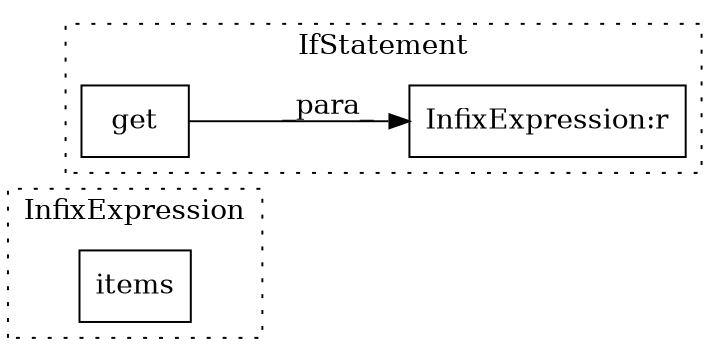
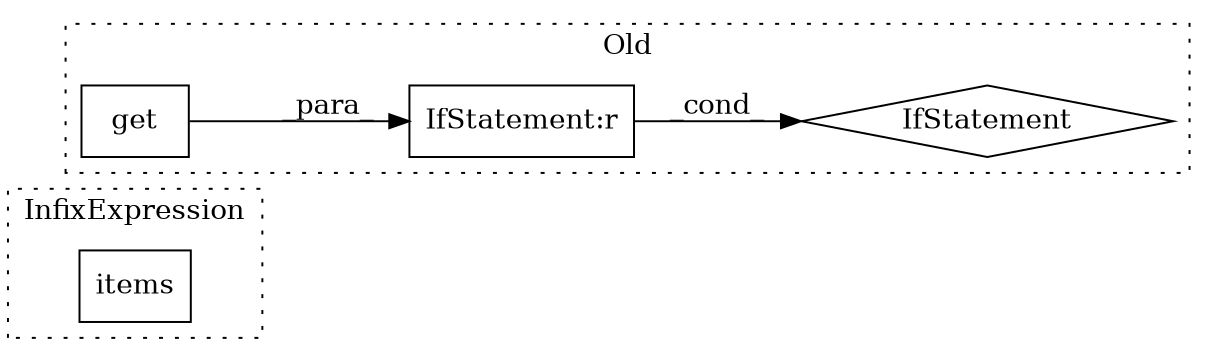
cluster "IfStatement": label "IfStatement" -> "Old"
node "InfixExpression:r": label "InfixExpression:r" -> "IfStatement:r"
node "IfStatement": added
